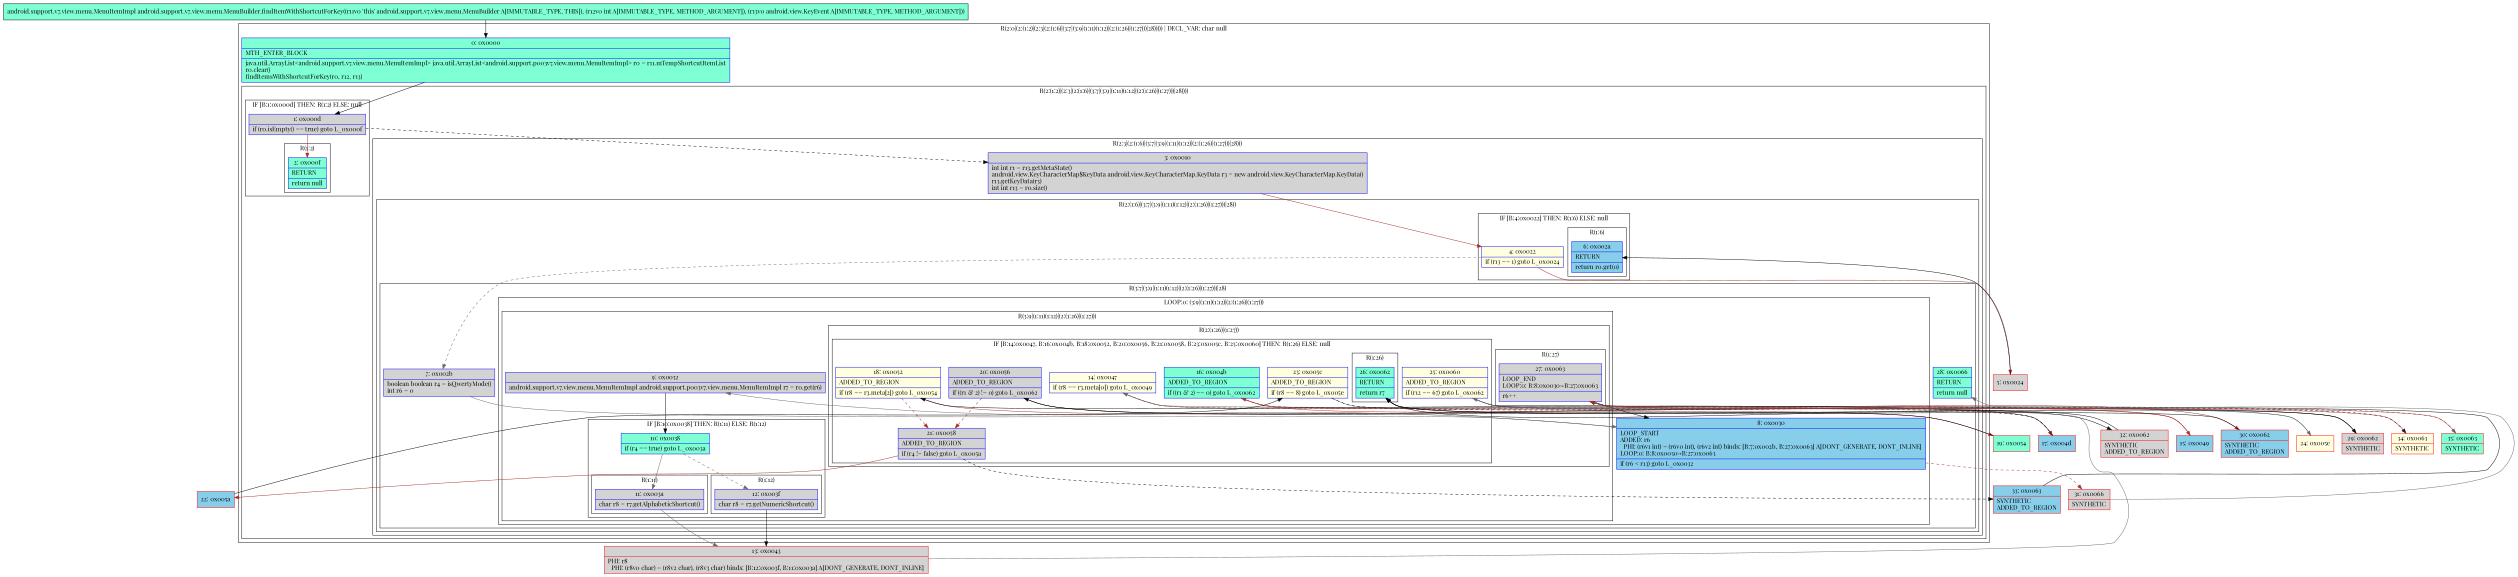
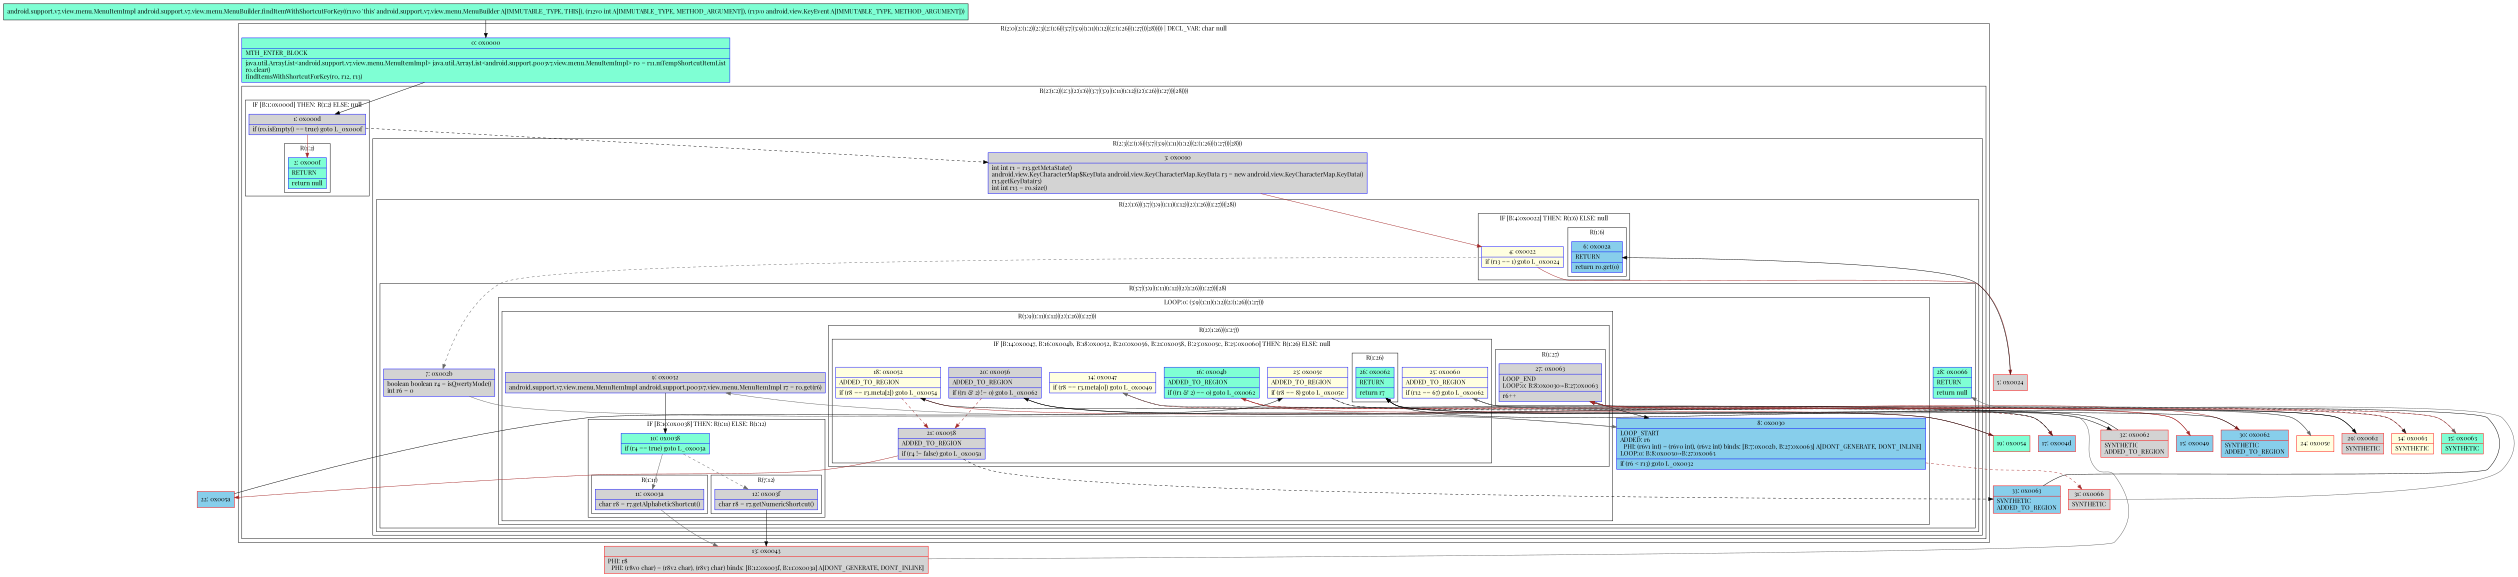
cluster "R(1:12)": label "R(1:12)" -> "R(7:12)"
